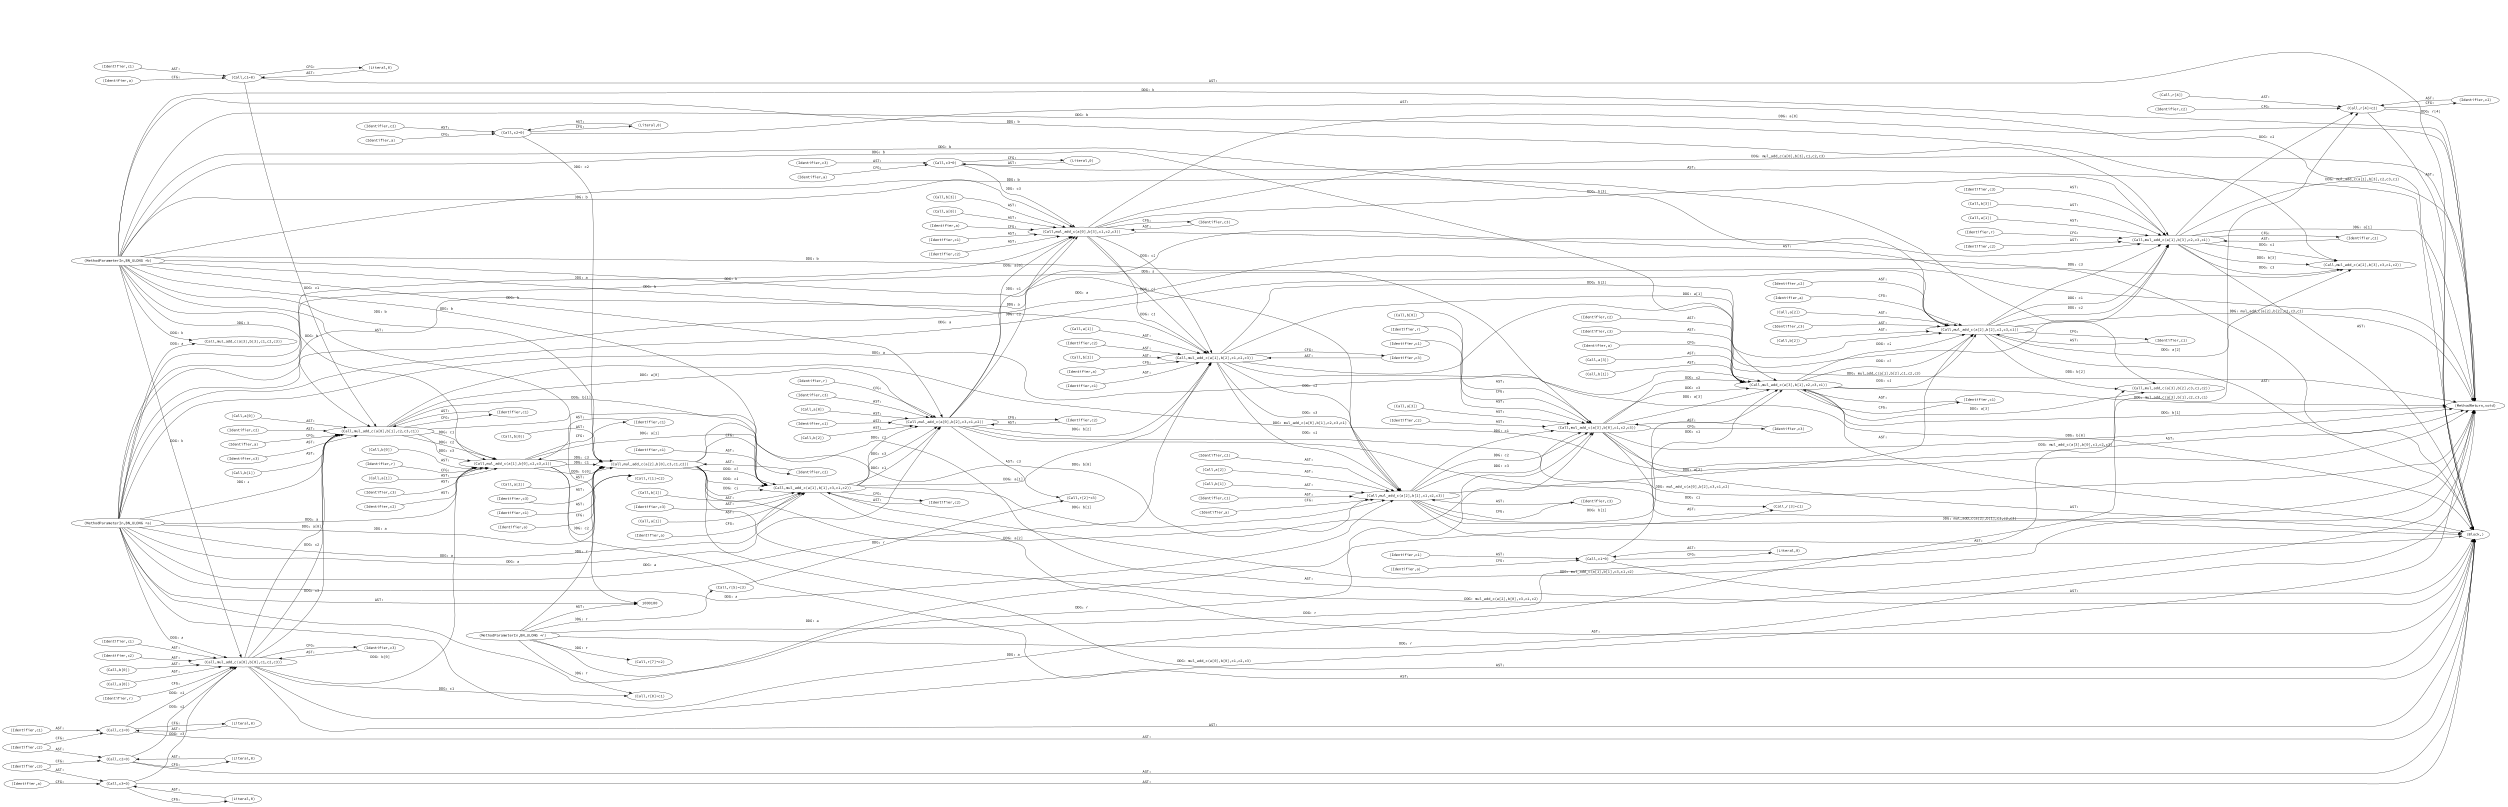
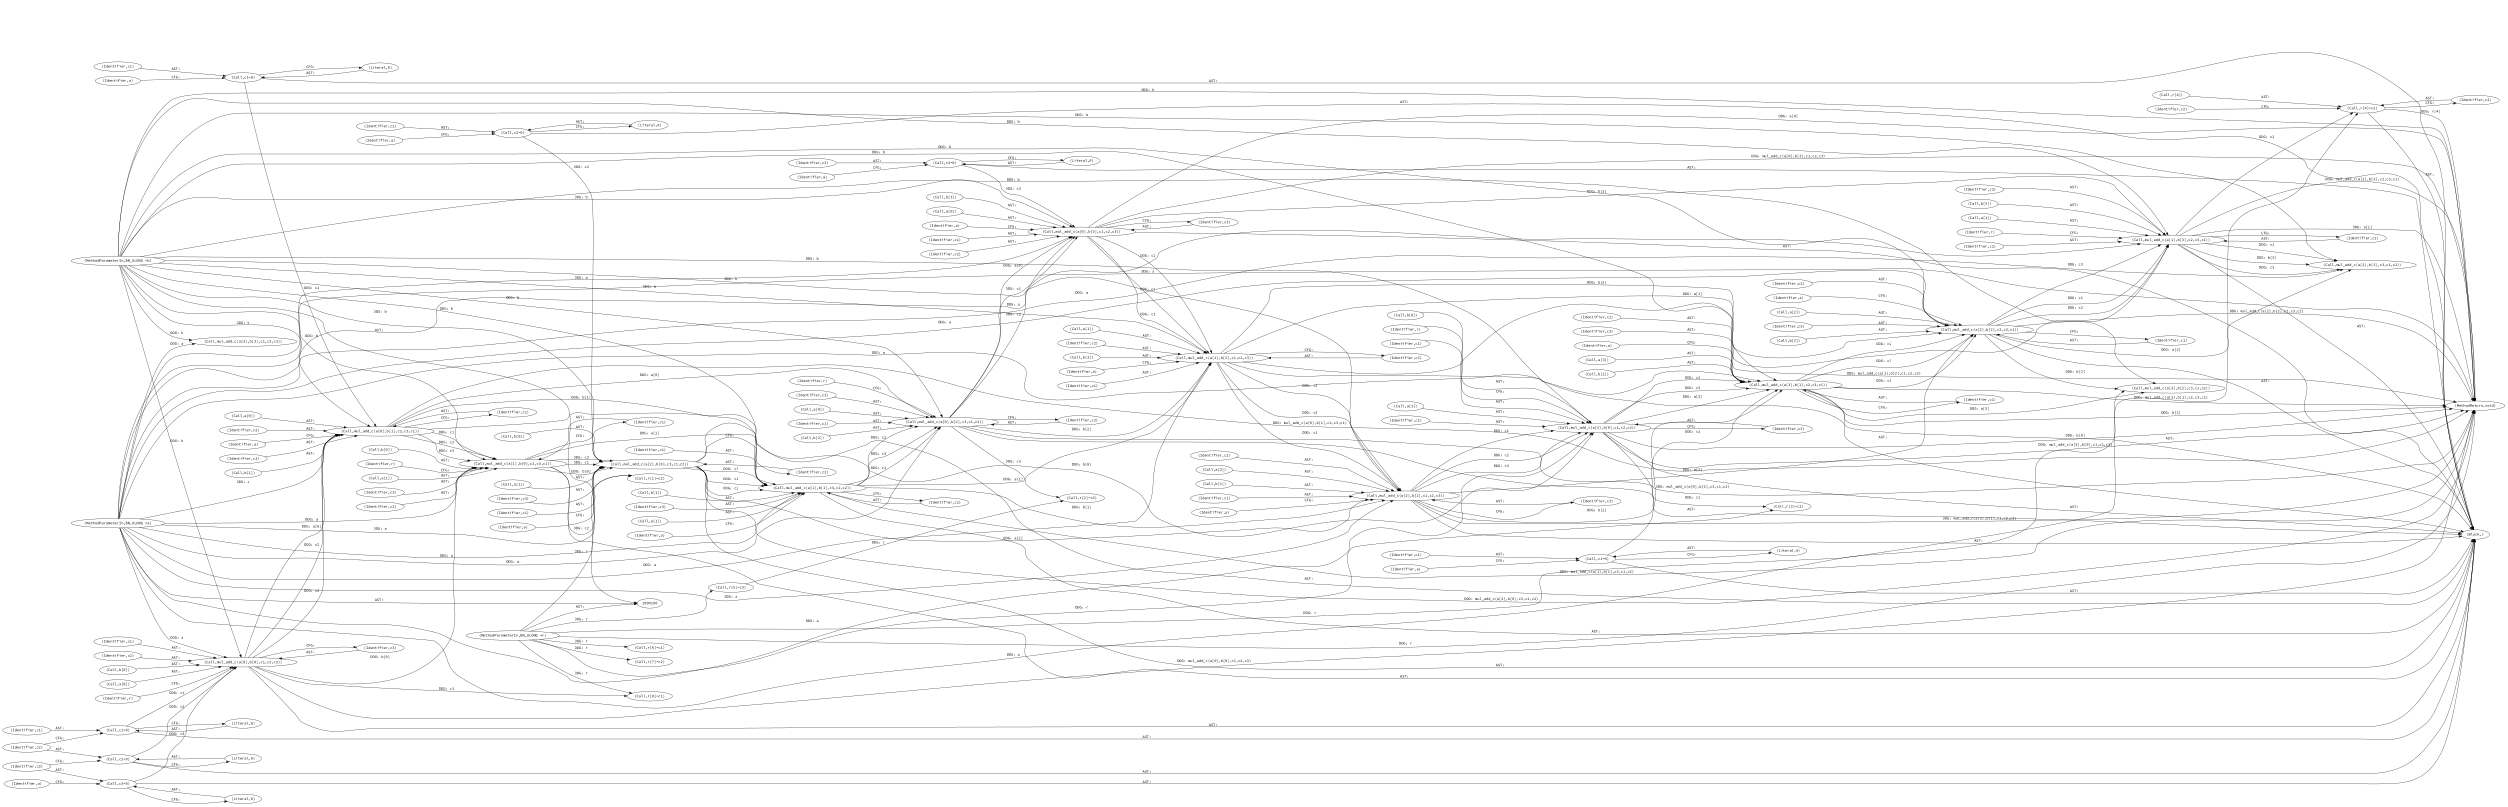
edge "(Call,mul_add_c(a[0],b[2],c3,c1,c2))" -> "(Call,r[2]=c3)": label "AST: c3" -> "DDG: c3"
node "(Call,r[6]=c1)": added
